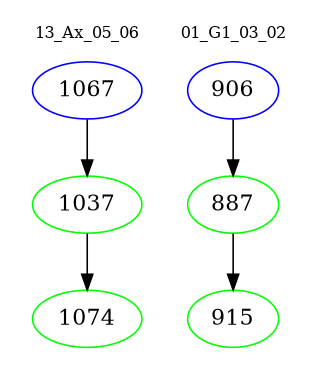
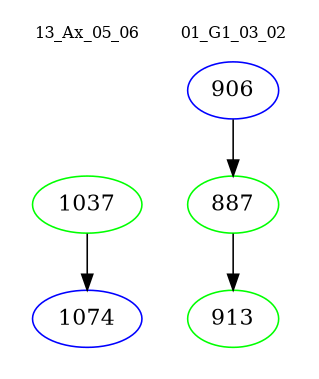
node "1067": removed
node "1074": color green -> blue
node "915": label "915" -> "913"
